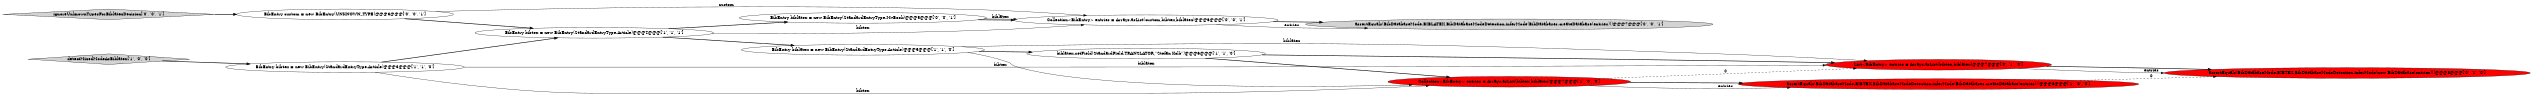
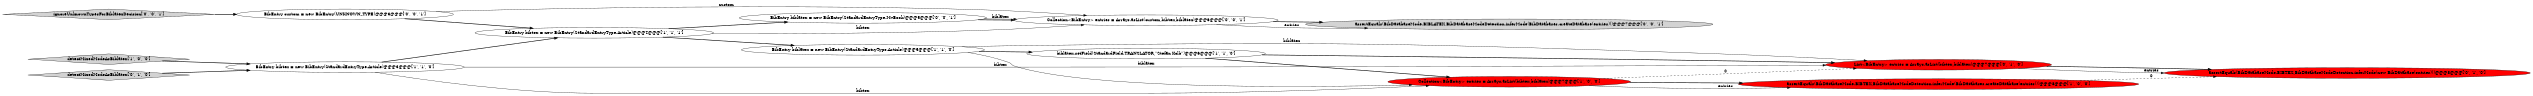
node "detectMixedModeAsBiblatex['0', '1', '0']": added
